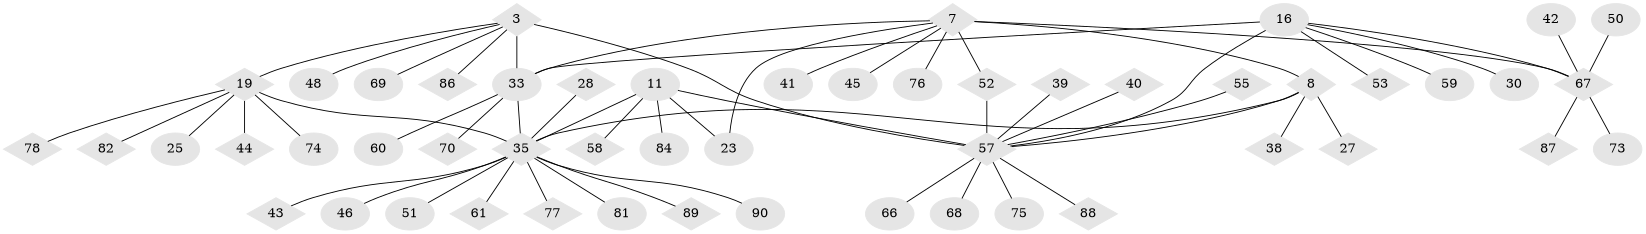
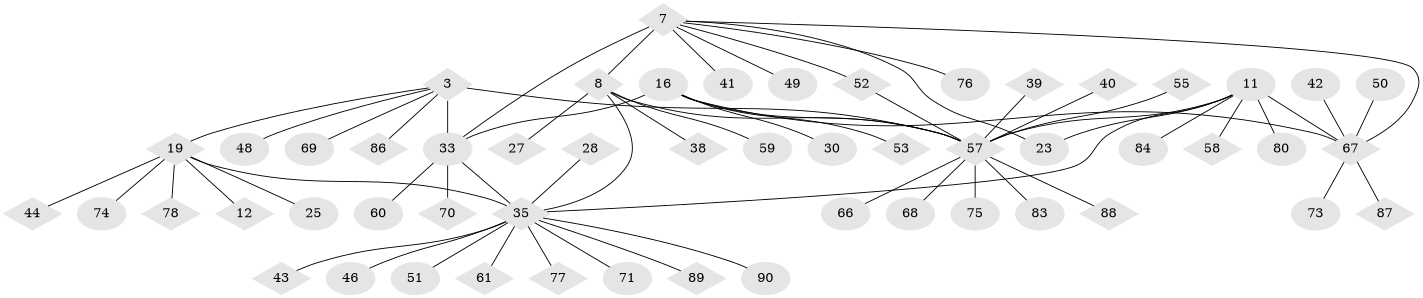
edge "16" -- "59": now "8" -- "59"
node "45": label "45" -> "49"
edge "11" -- "67": added
node "82": label "82" -> "12"
node "80": added
node "81": label "81" -> "71"
node "83": added
